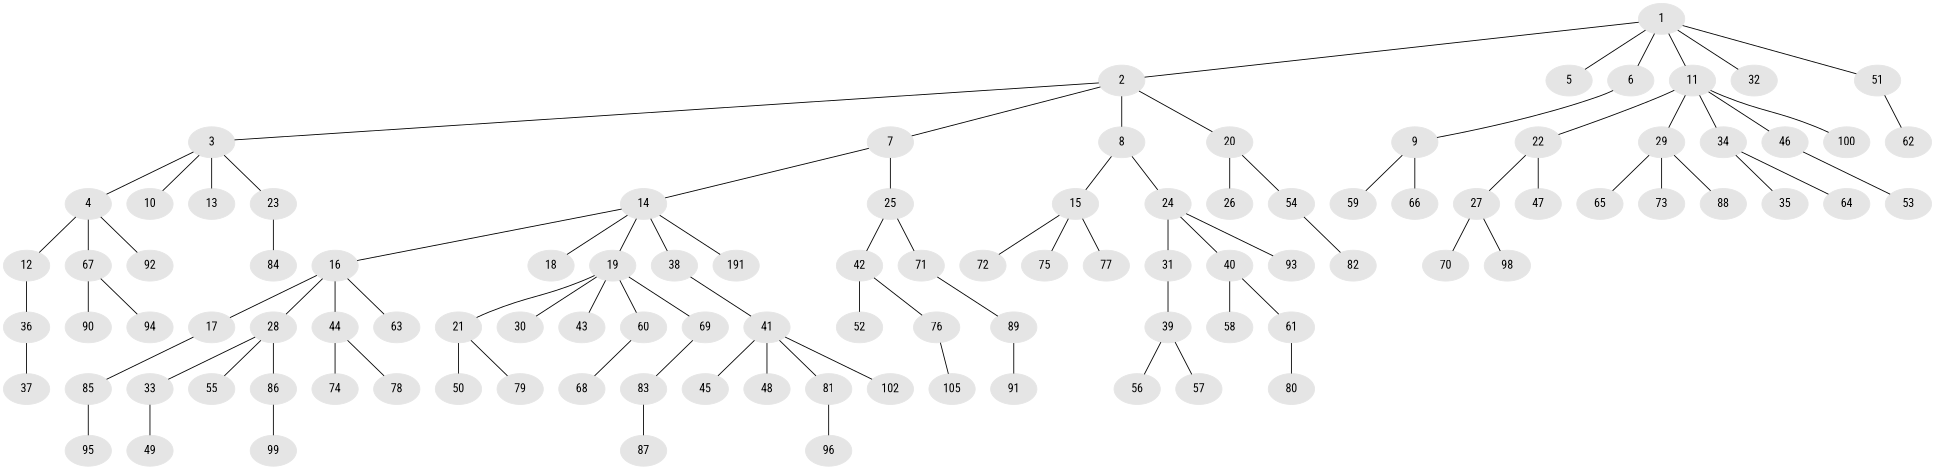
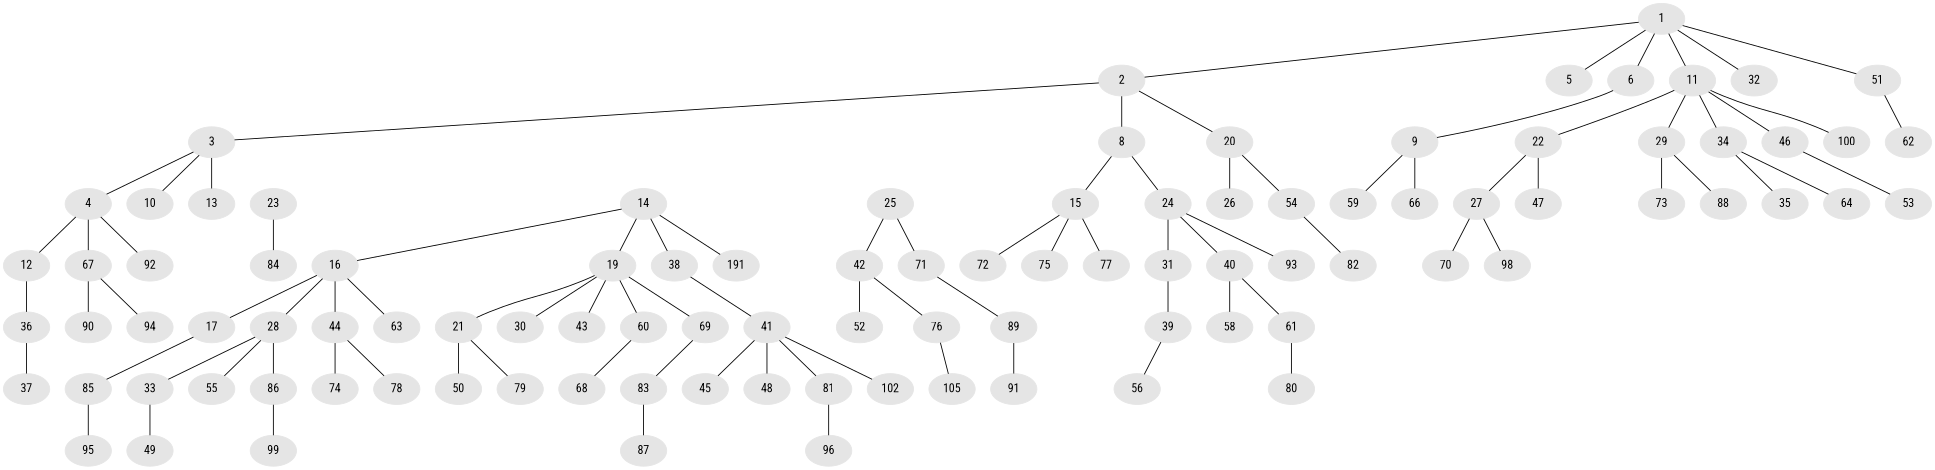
node "7": removed
edge "3" -- "23": removed
node "65": removed
node "18": removed
node "57": removed
